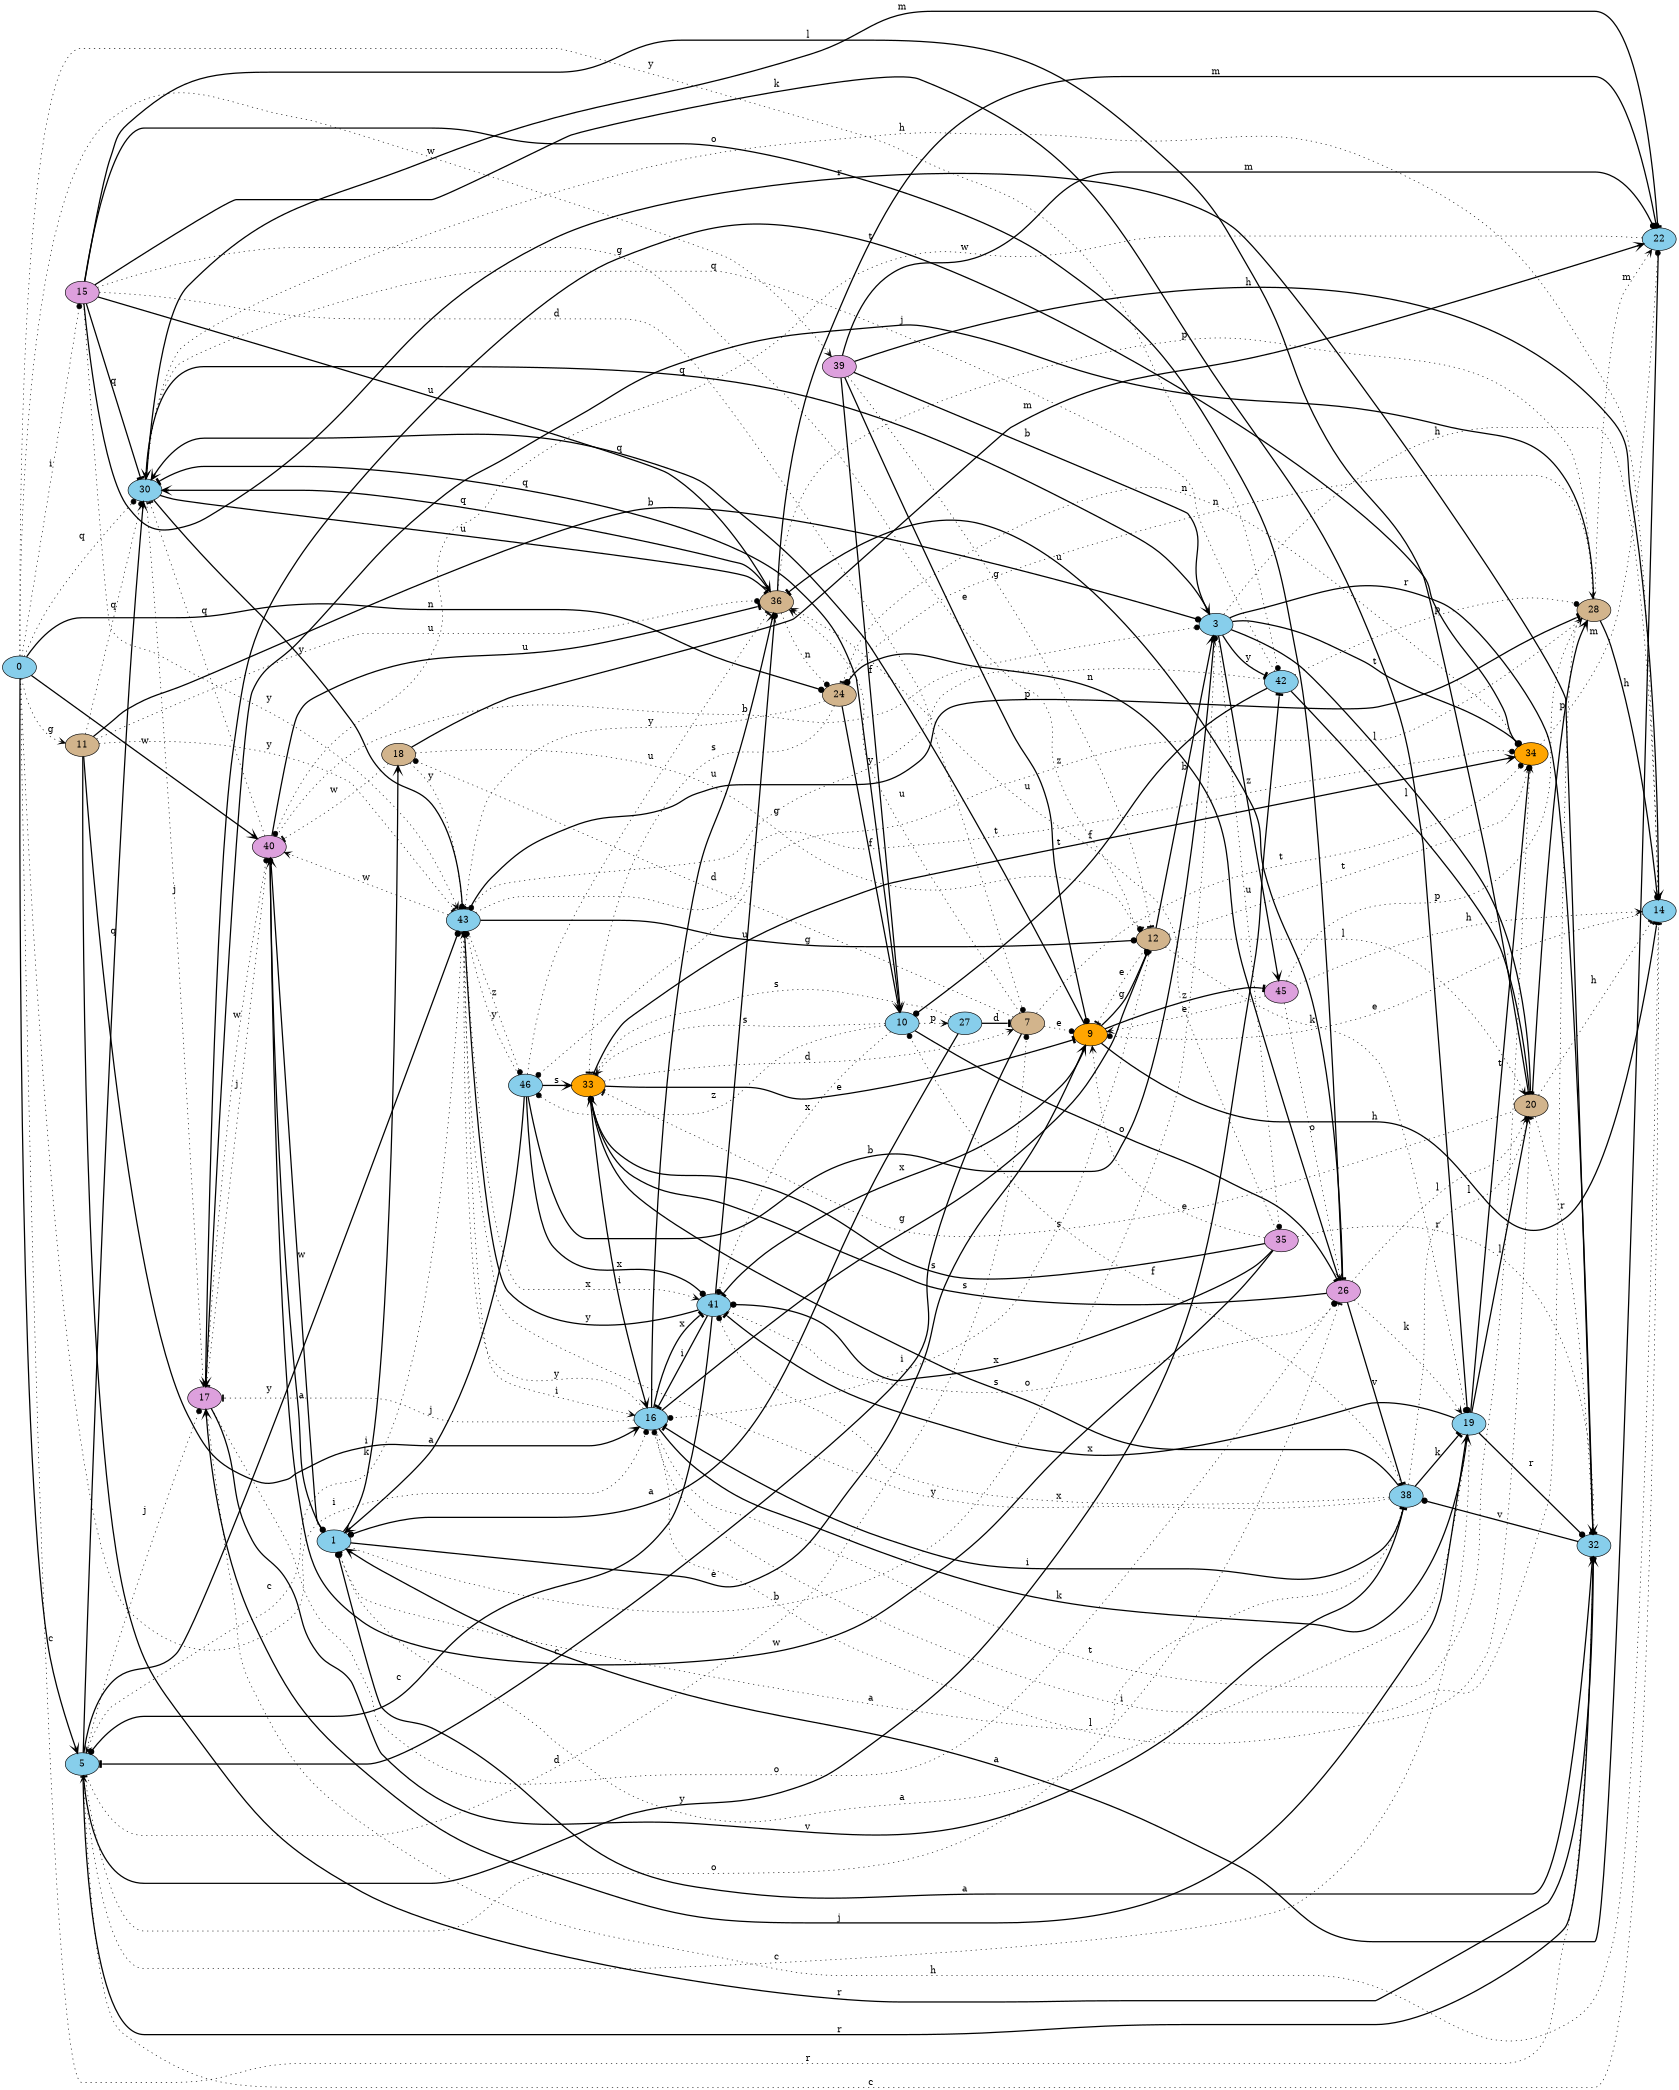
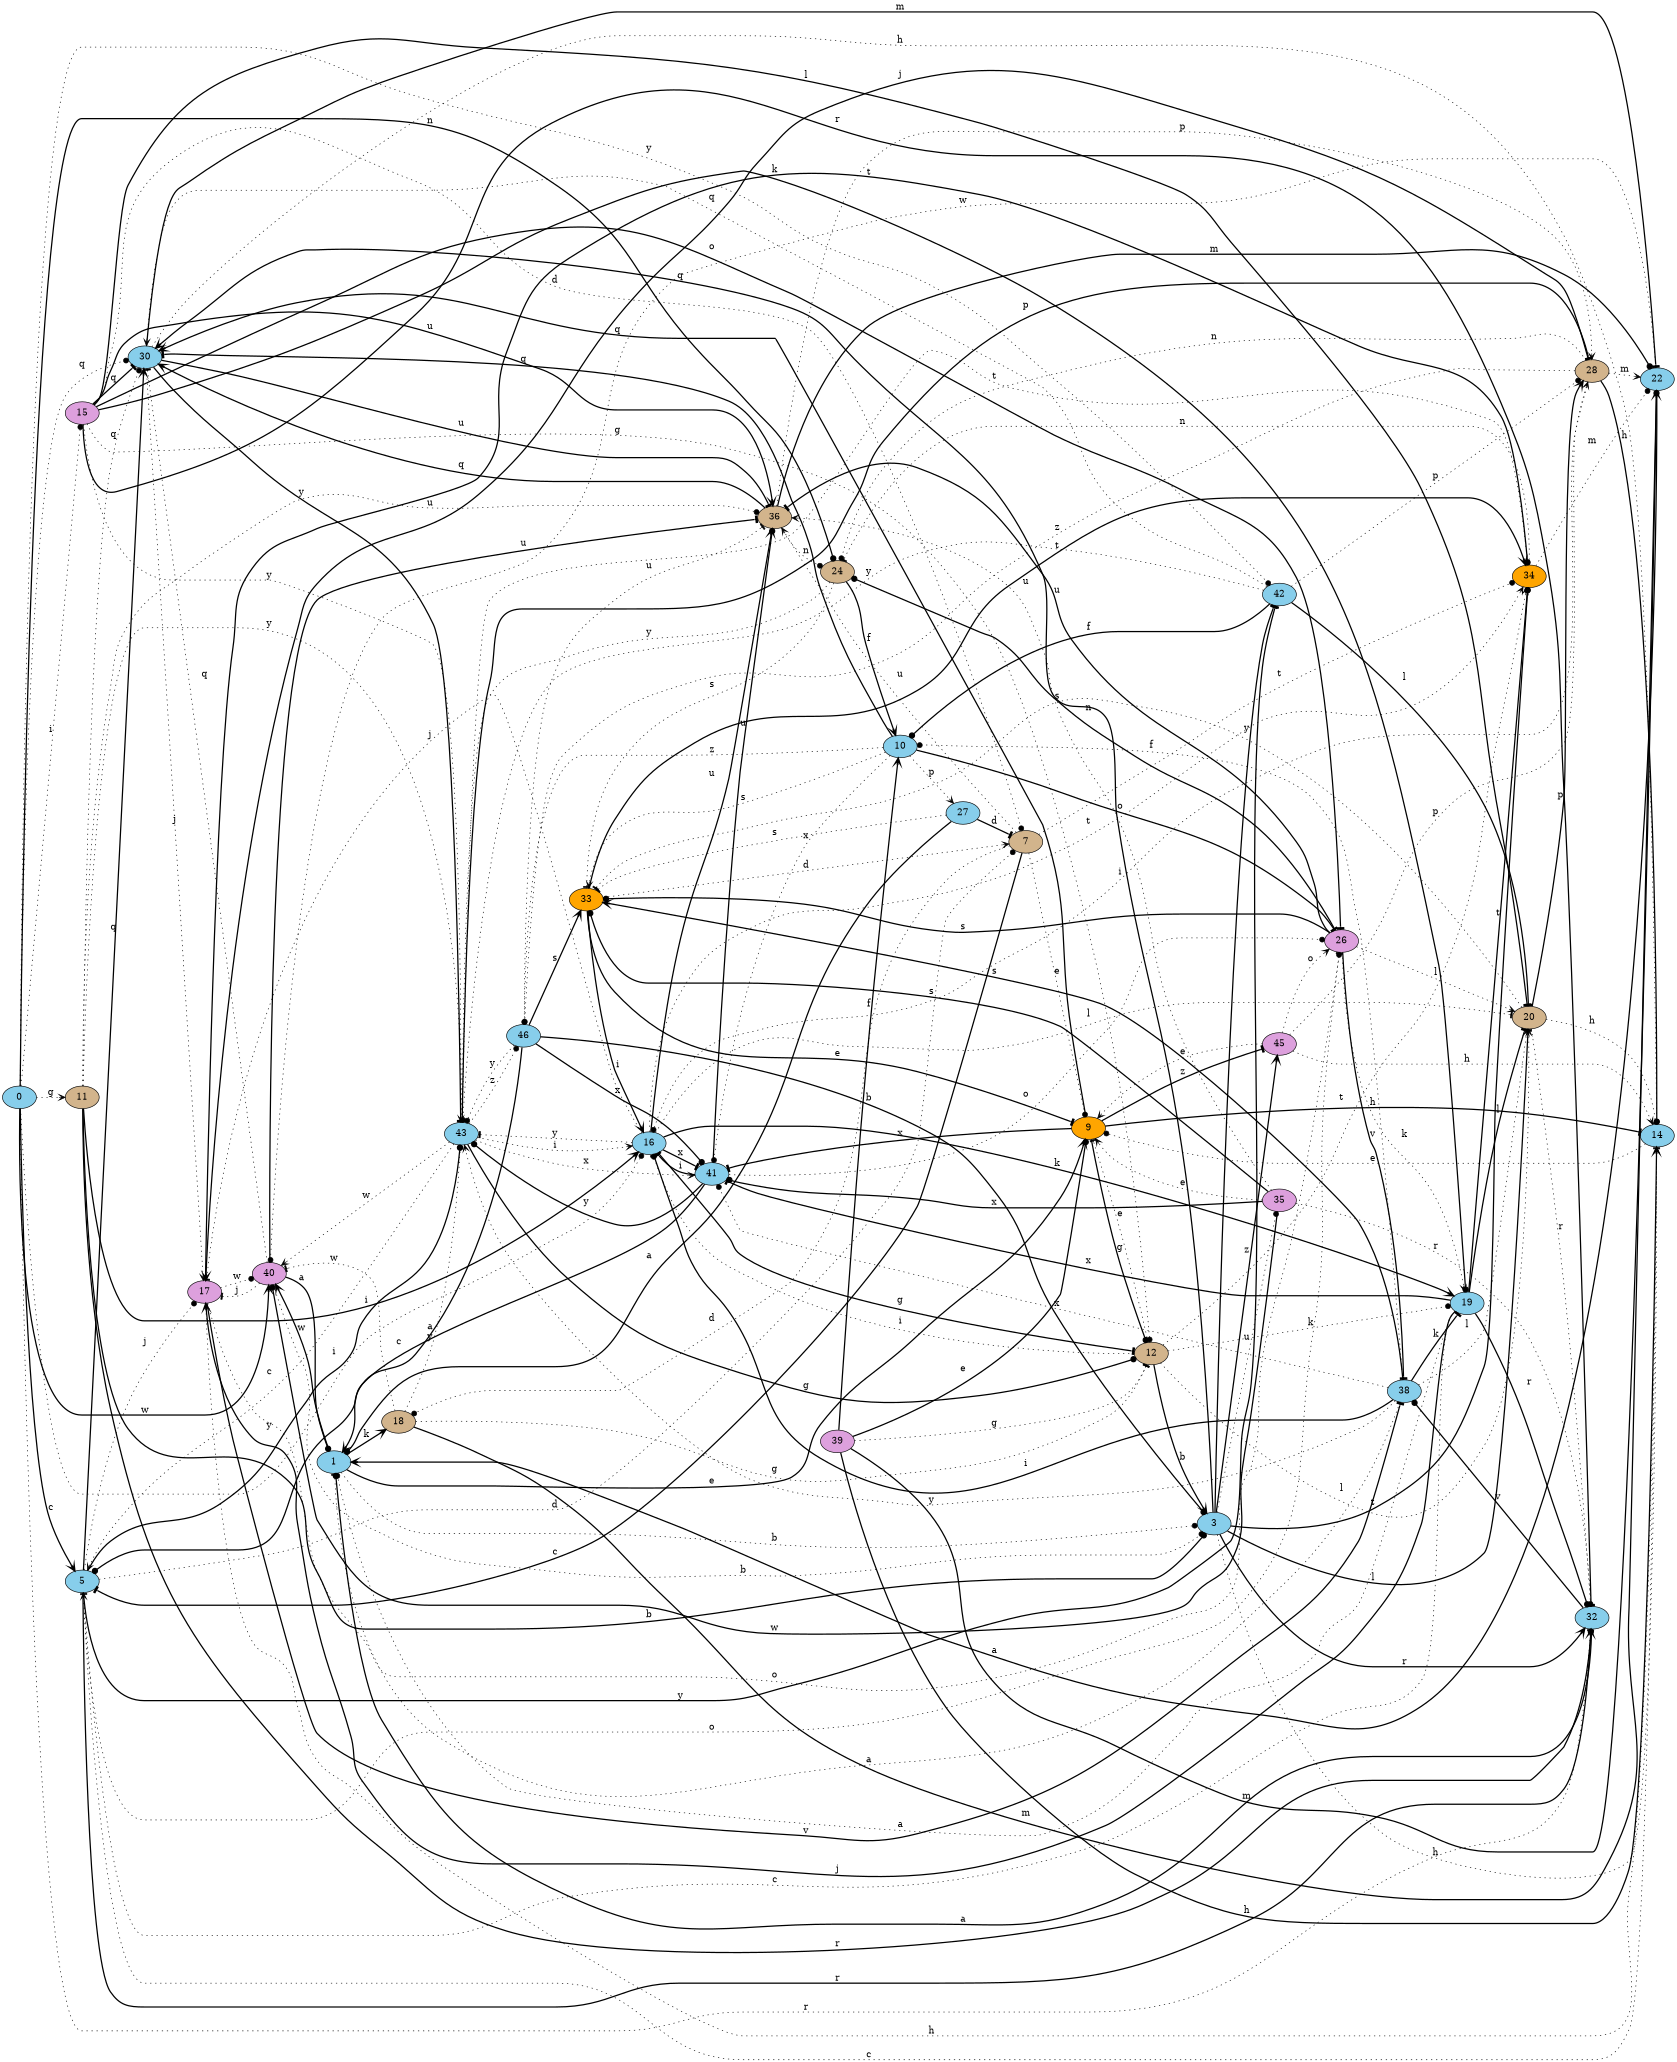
edge "0" -> "39": removed, label "w"
edge "39" -> "3": removed, label "b"
